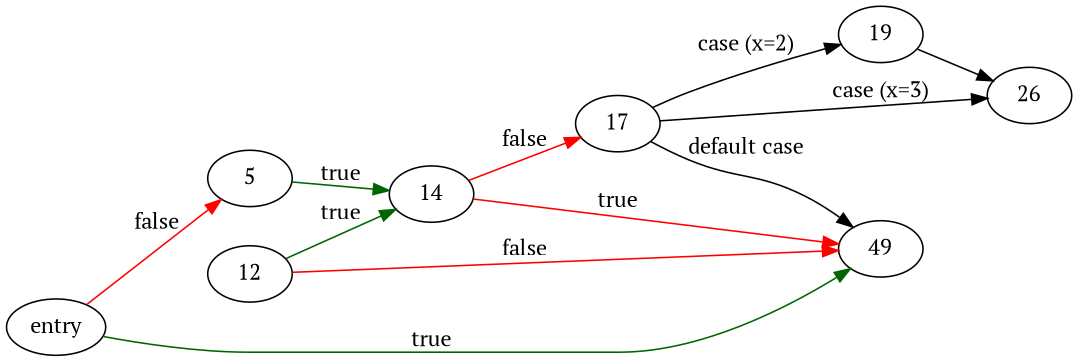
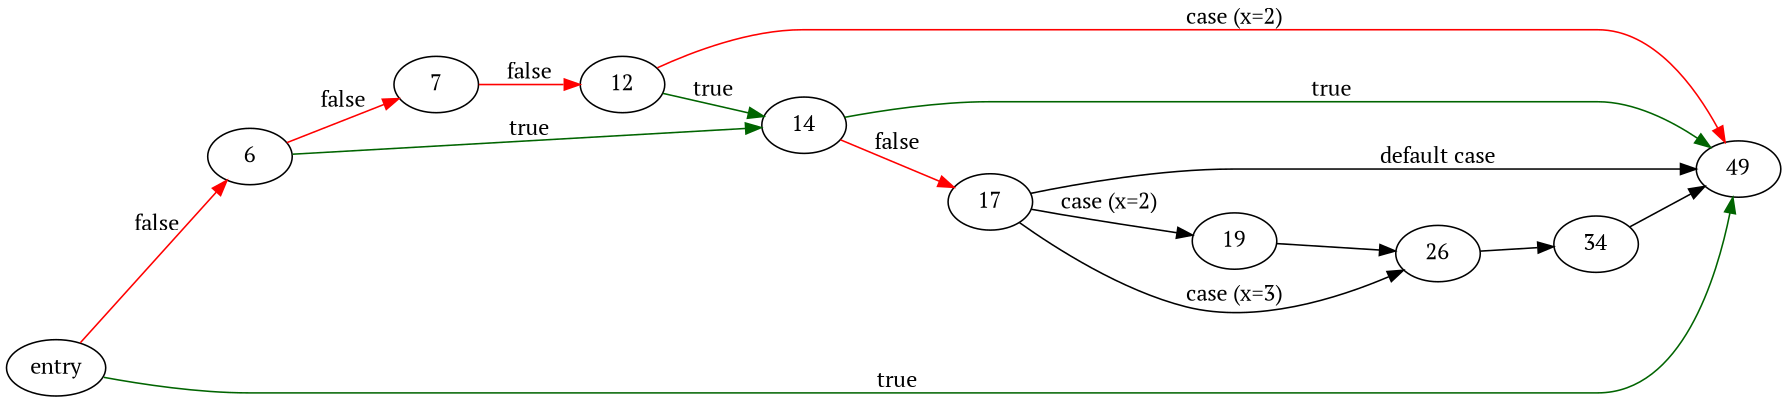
node "7": added
node "5": label "5" -> "6"
edge "14" -> "49": color red -> darkgreen
node "34": added
edge "12" -> "49": label "false" -> "case (x=2)"
